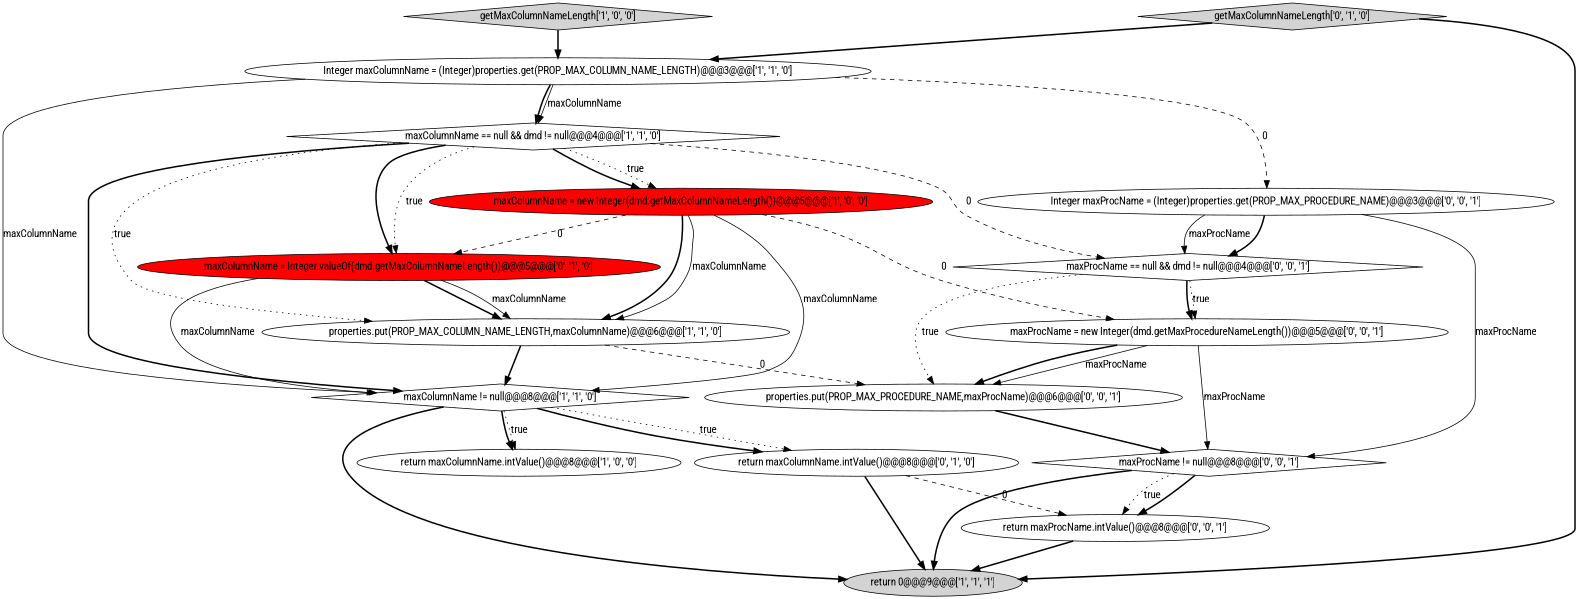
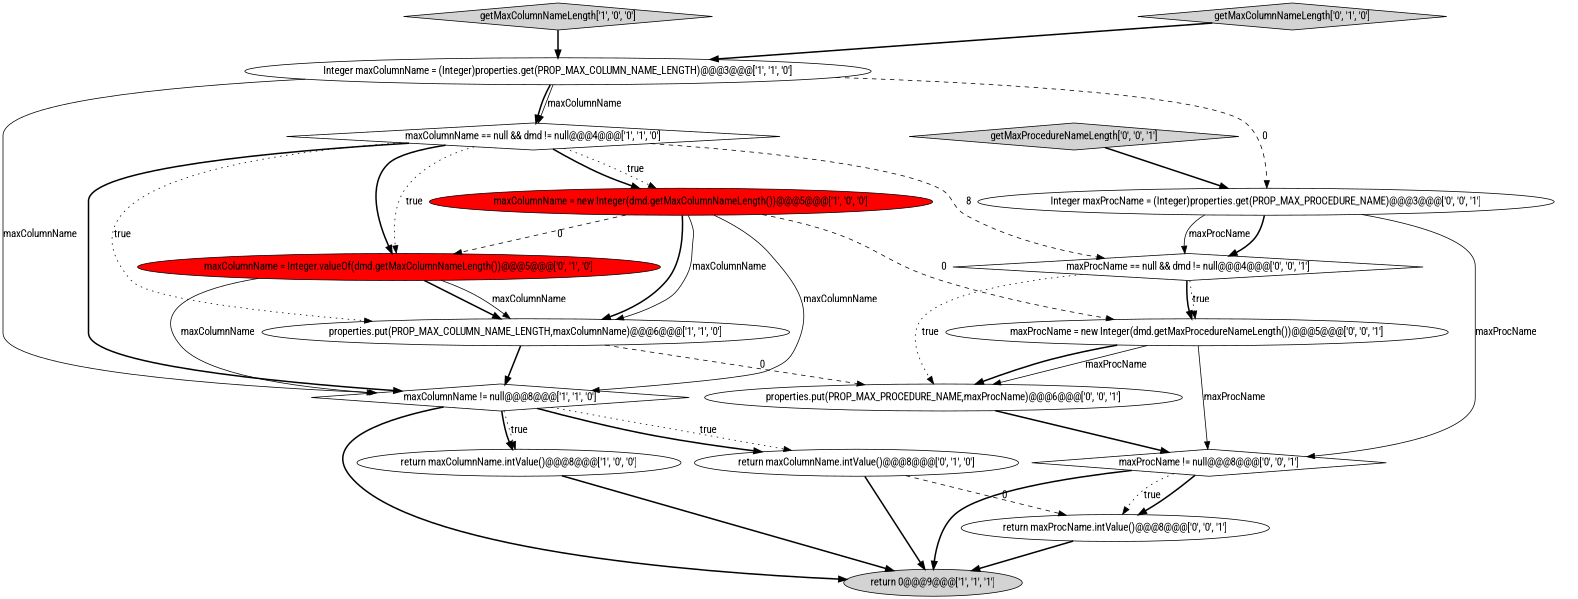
node "getMaxProcedureNameLength['0', '0', '1']": added
edge "maxColumnName == null && dmd != null@@@4@@@['1', '1', '0']" -> "maxProcName == null && dmd != null@@@4@@@['0', '0', '1']": label "0" -> "8"
edge "getMaxColumnNameLength['0', '1', '0']" -> "return 0@@@9@@@['1', '1', '1']": now "return maxColumnName.intValue()@@@8@@@['1', '0', '0']" -> "return 0@@@9@@@['1', '1', '1']"
